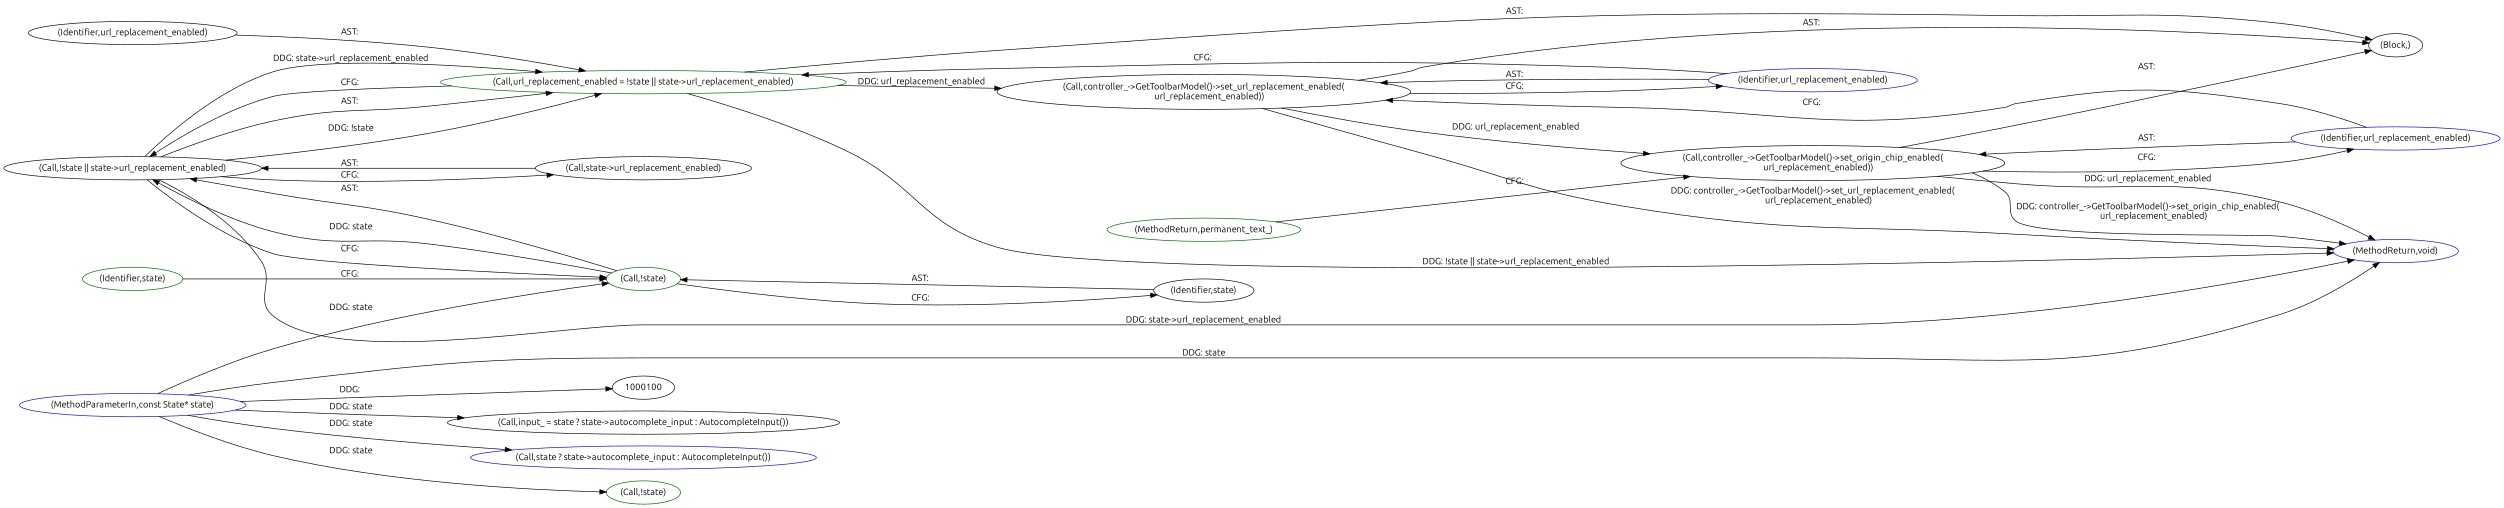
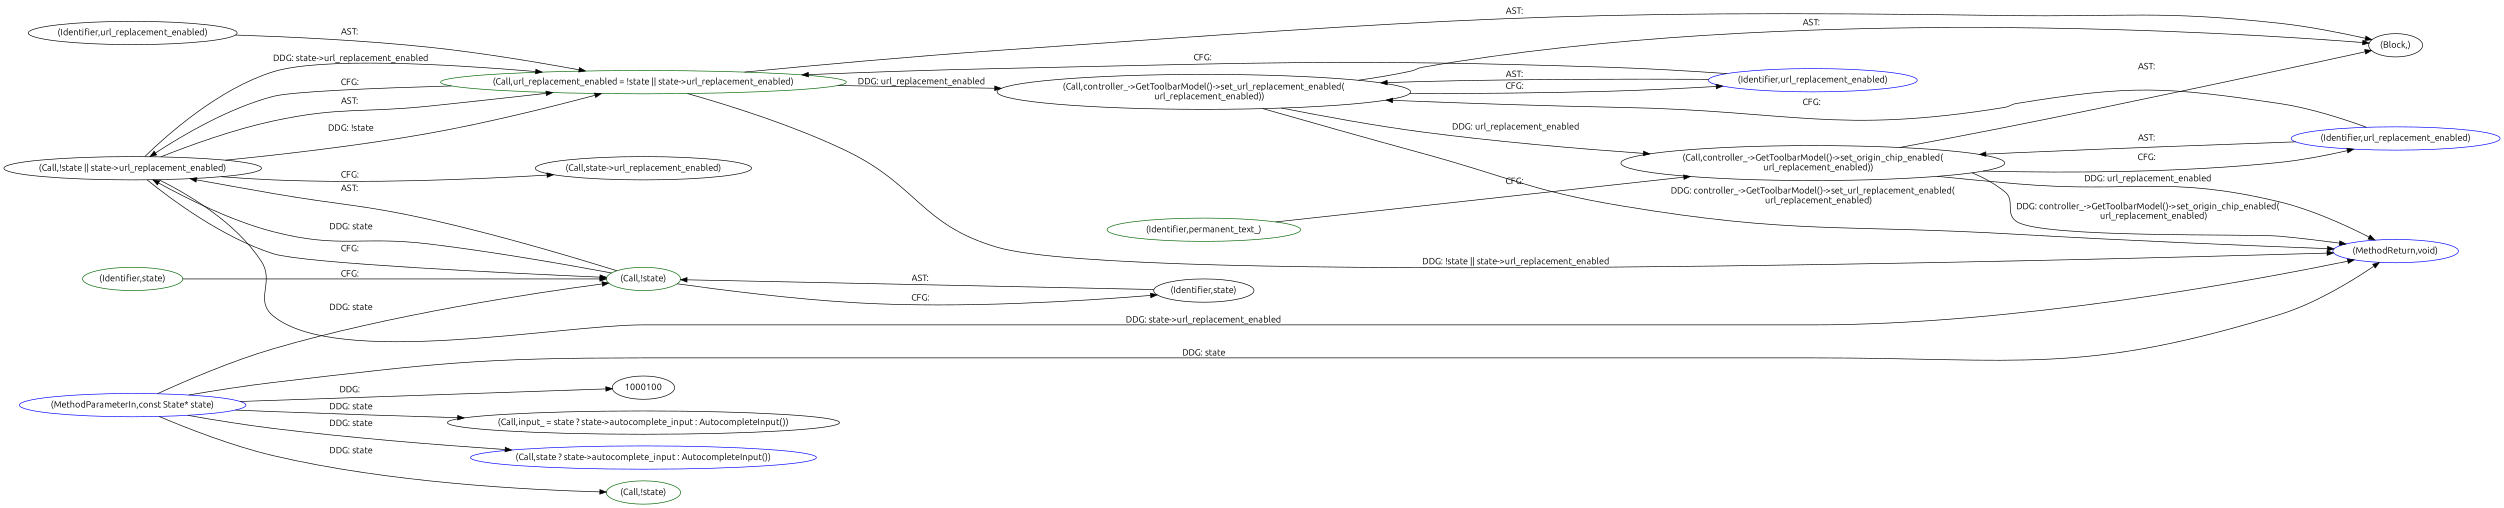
edge "(Call,state->url_replacement_enabled)" -> "(Call,!state || state->url_replacement_enabled)": removed, label "AST:"
node "(MethodReturn,permanent_text_)": label "(MethodReturn,permanent_text_)" -> "(Identifier,permanent_text_)"
